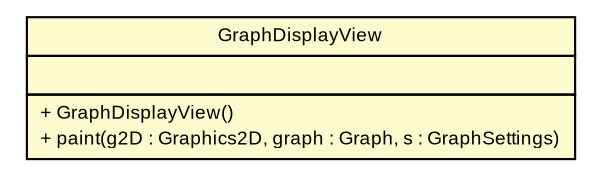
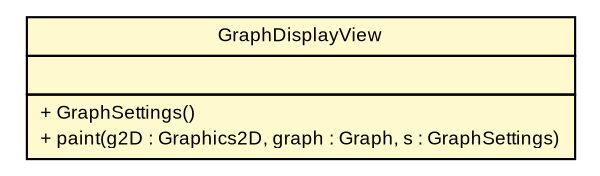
node "GraphDisplayView": text "+ GraphDisplayView()" -> "+ GraphSettings()"
